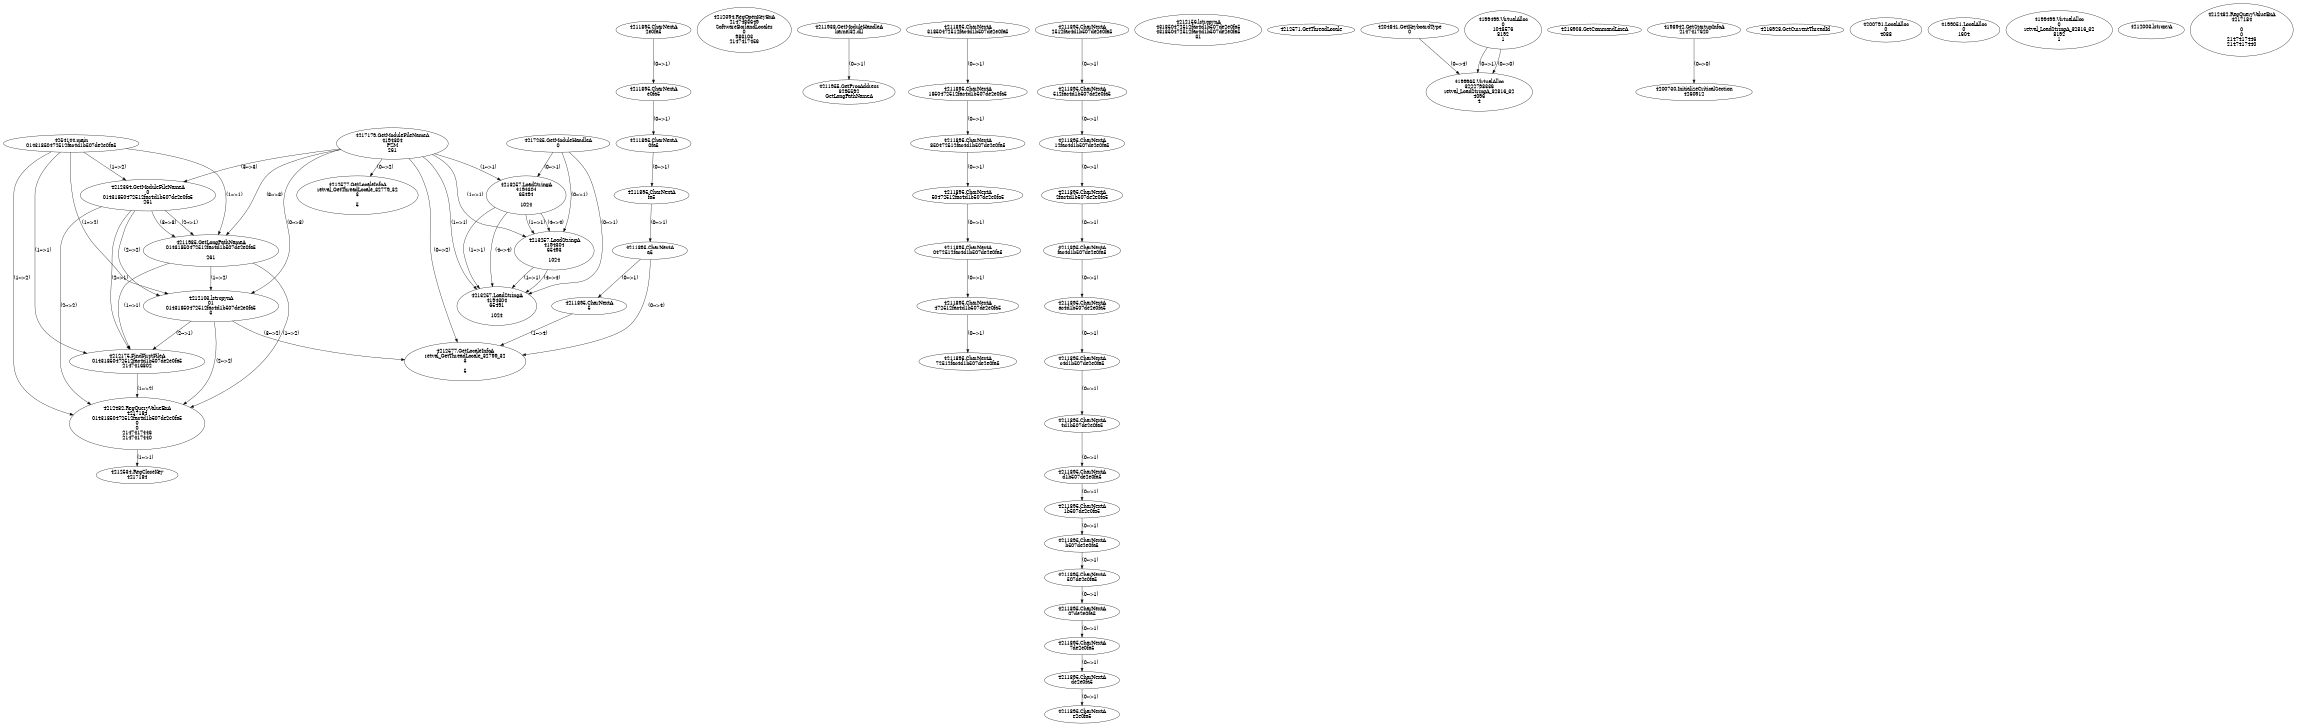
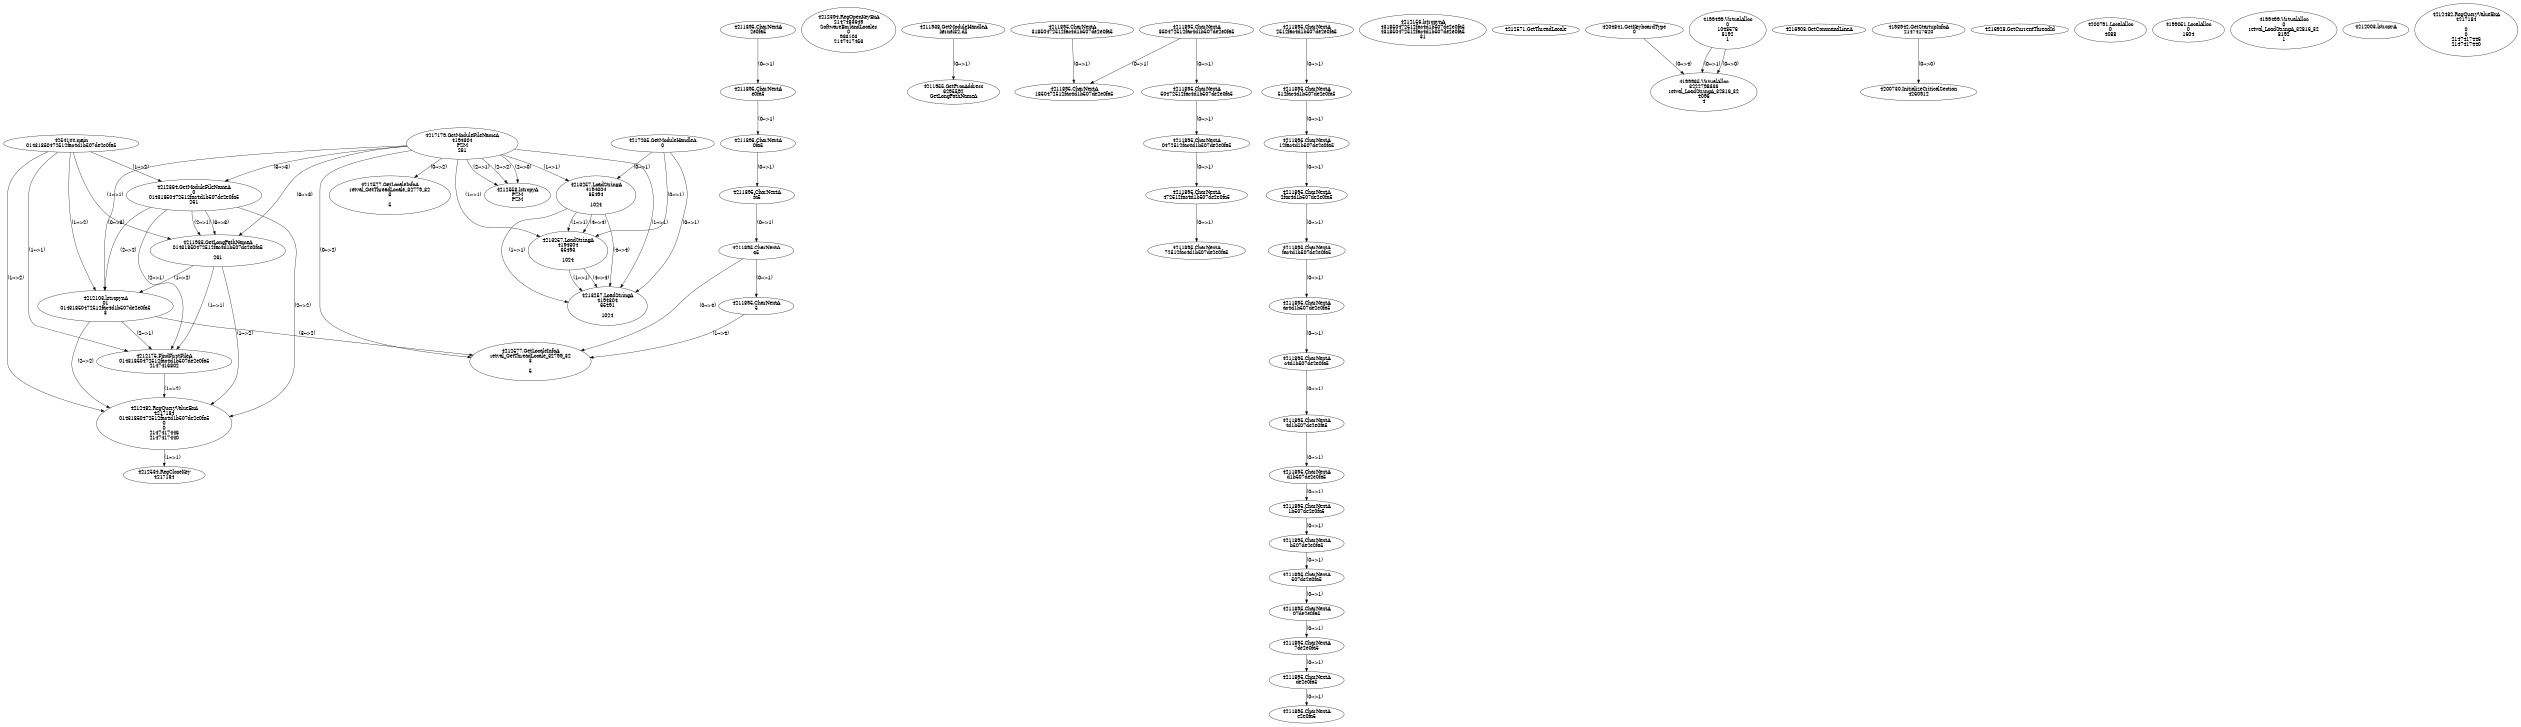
edge "4211895.CharNextA 1850472512fac4d1b507de2e0fa5" -> "4211895.CharNextA 850472512fac4d1b507de2e0fa5": reversed
node "4212558.lstrcpyA PZM PZM": added
